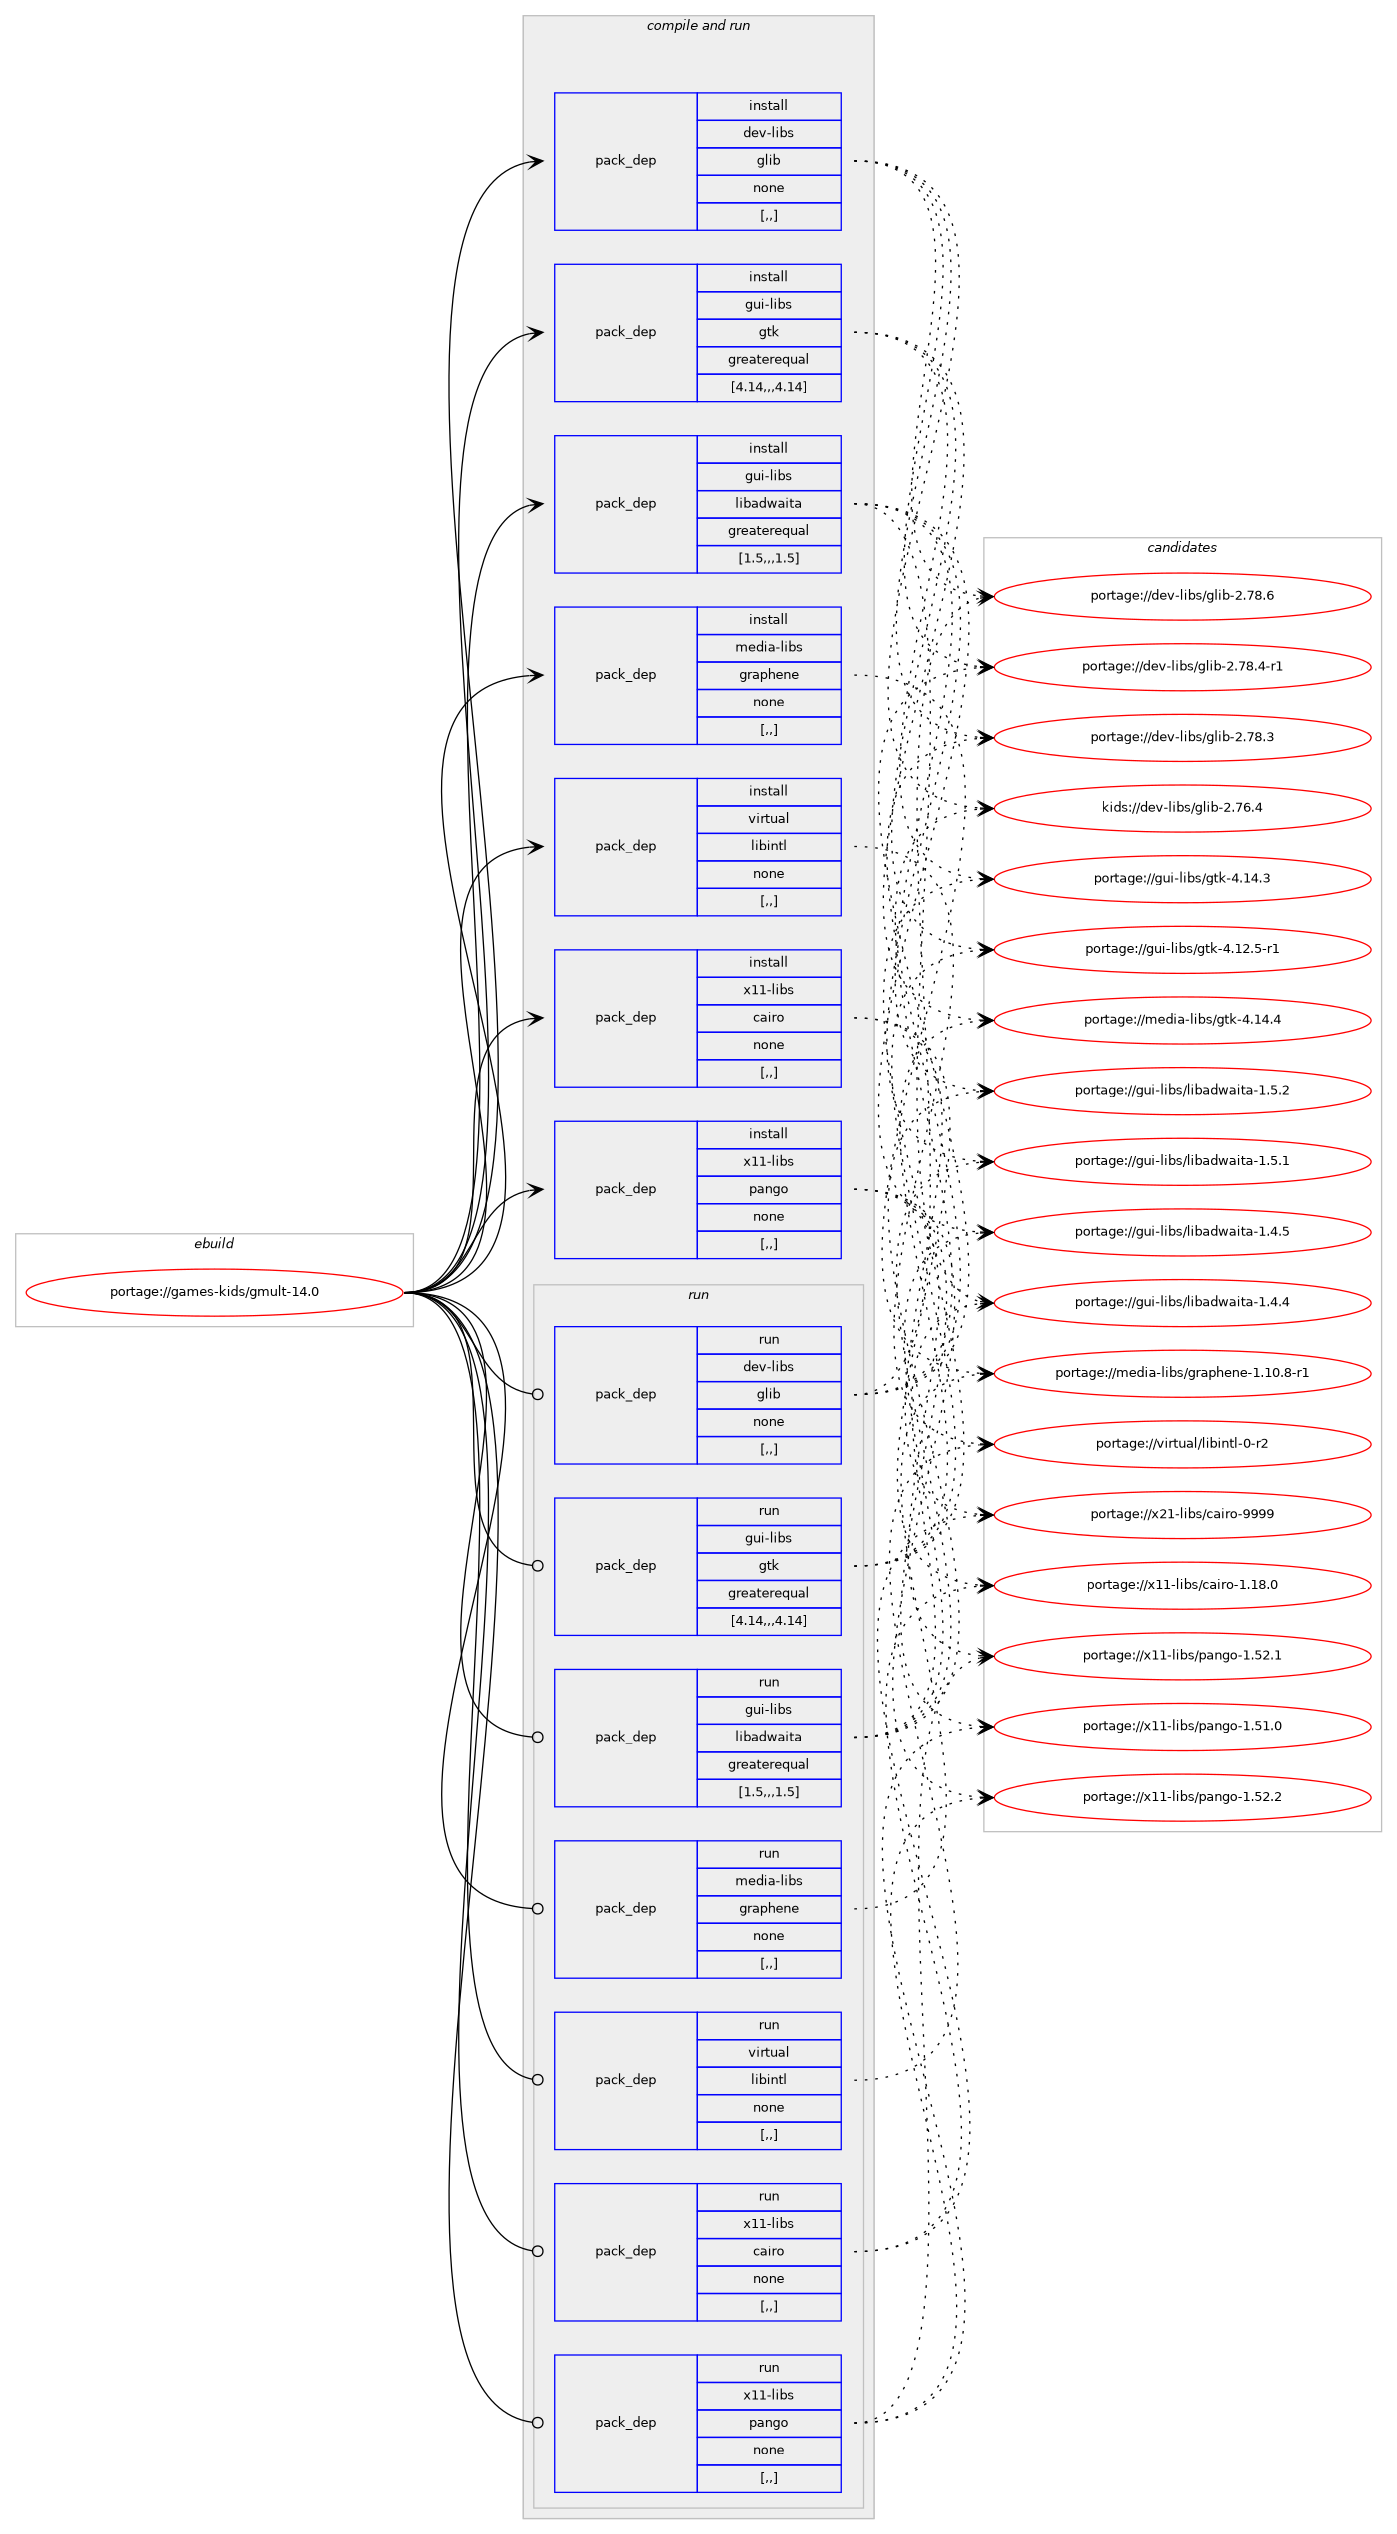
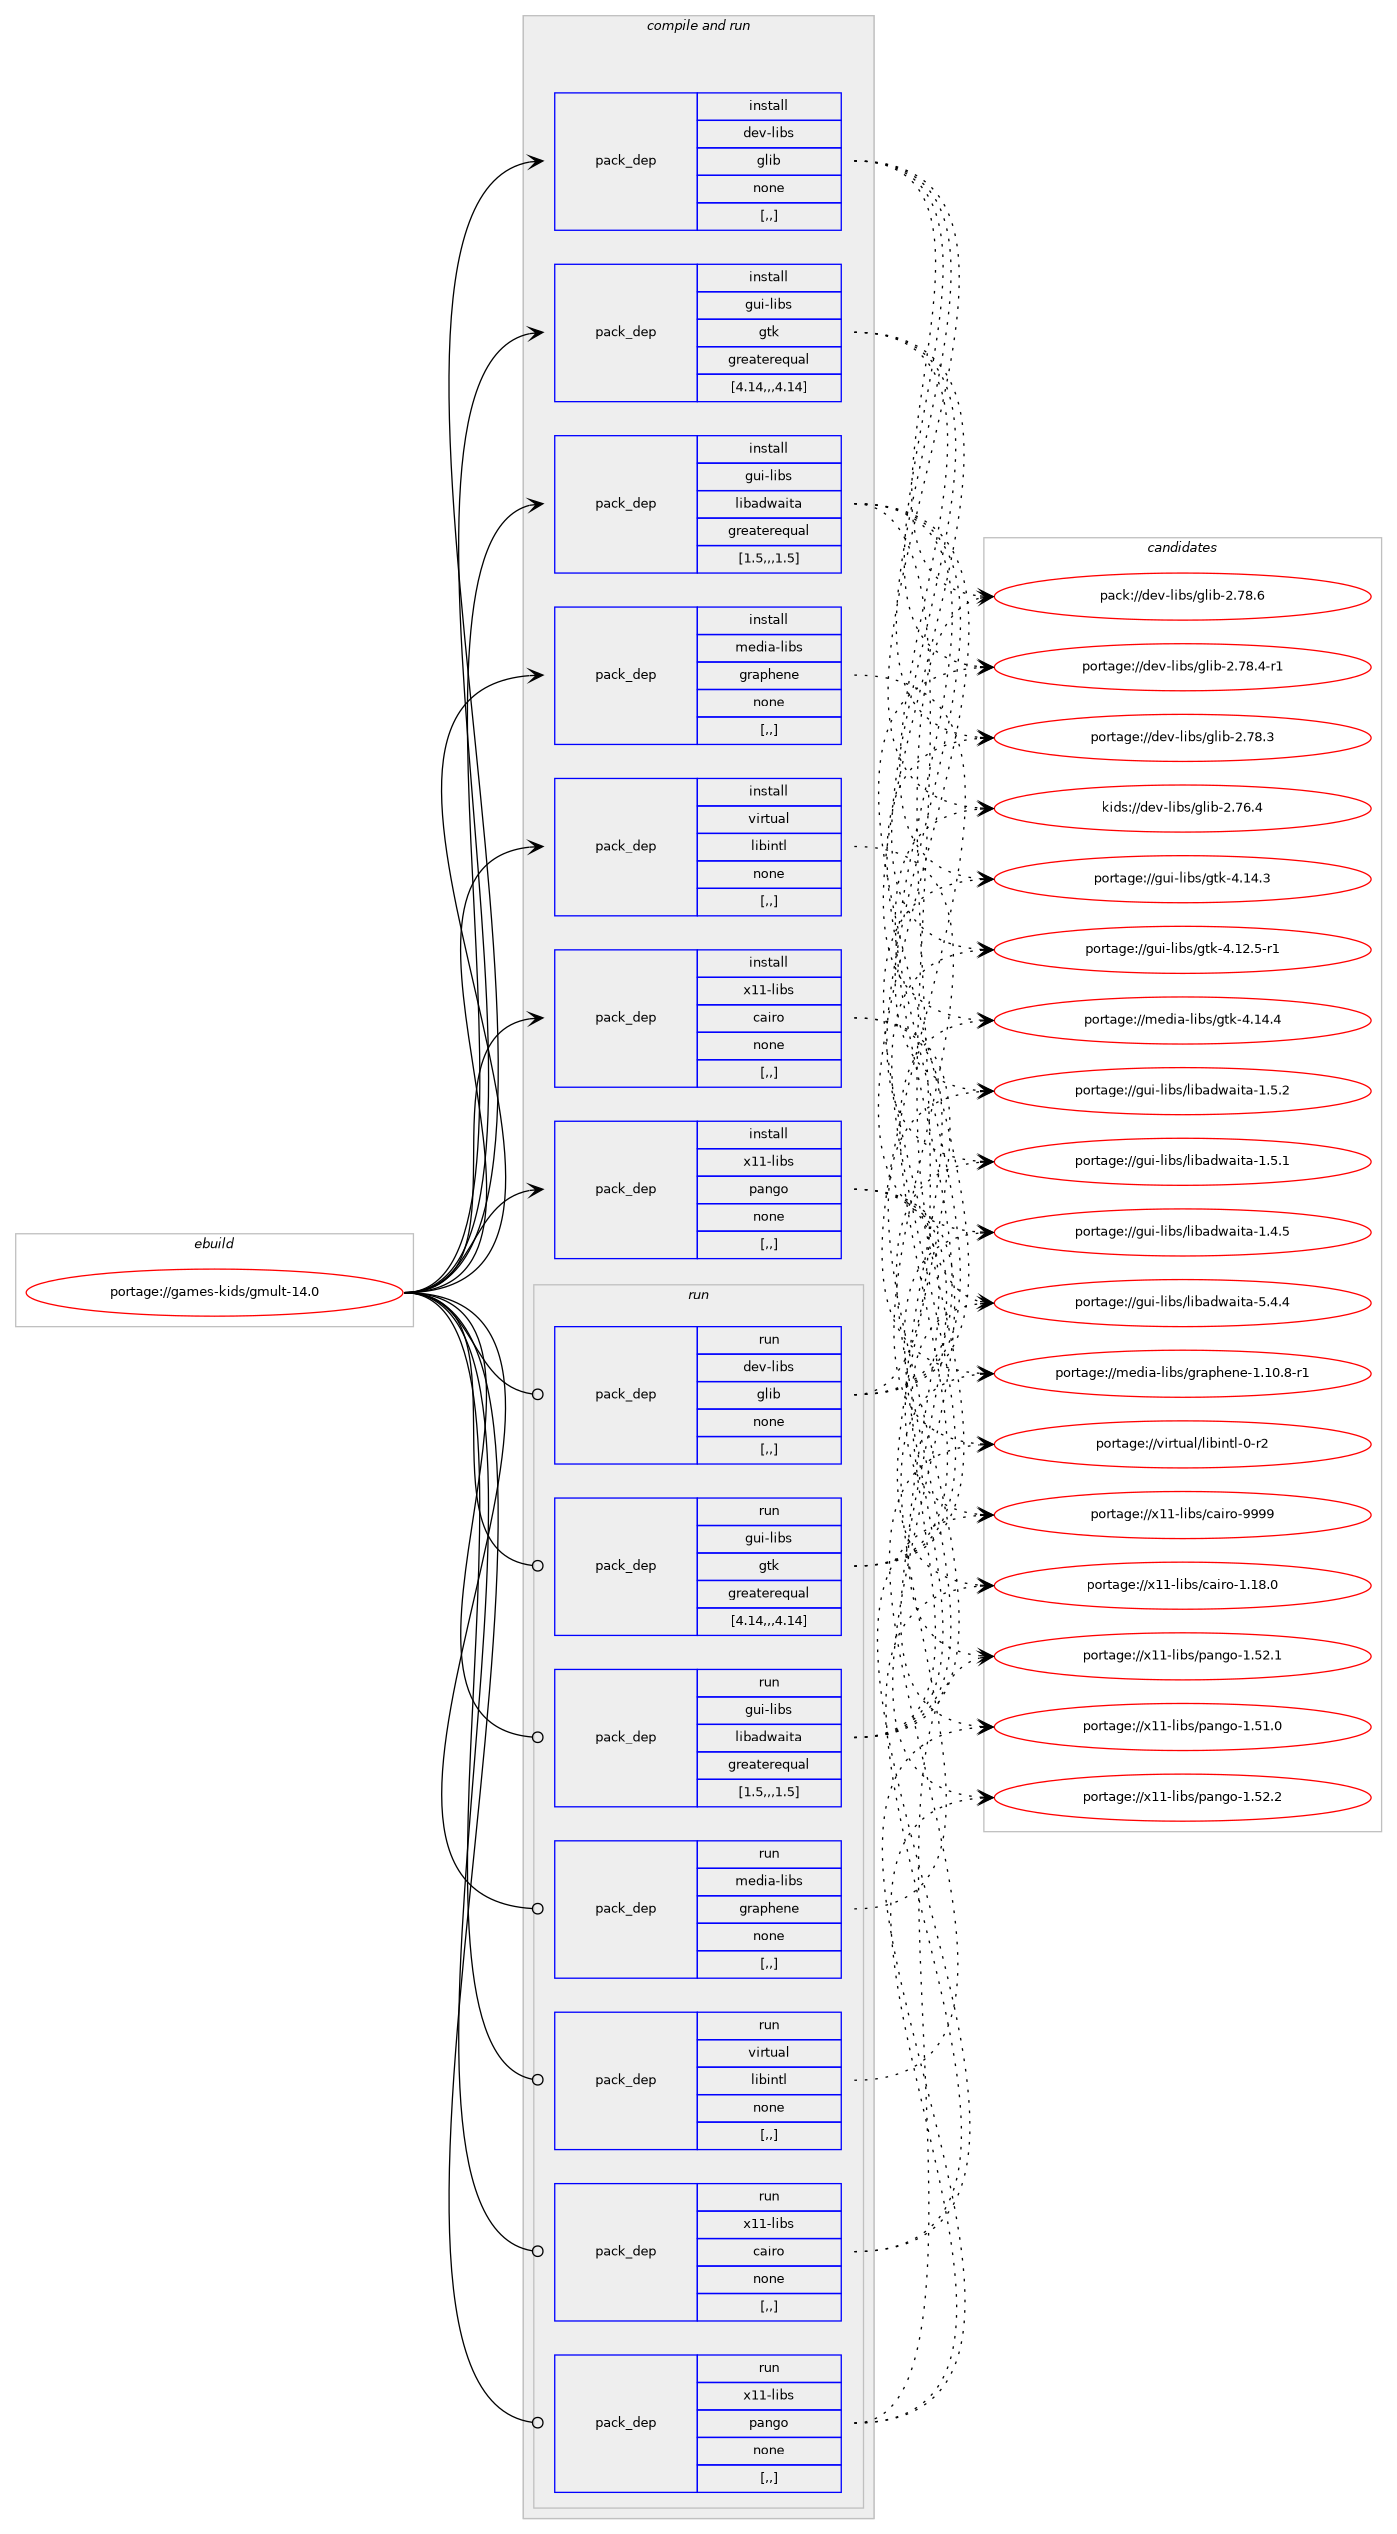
node "portage://dev-libs/glib-2.78.6": label "portage://dev-libs/glib-2.78.6" -> "pack://dev-libs/glib-2.78.6"
node "portage://gui-libs/libadwaita-1.4.4": label "portage://gui-libs/libadwaita-1.4.4" -> "portage://gui-libs/libadwaita-5.4.4"
node "portage://x21-libs/cairo-9999": label "portage://x21-libs/cairo-9999" -> "portage://x11-libs/cairo-9999"
